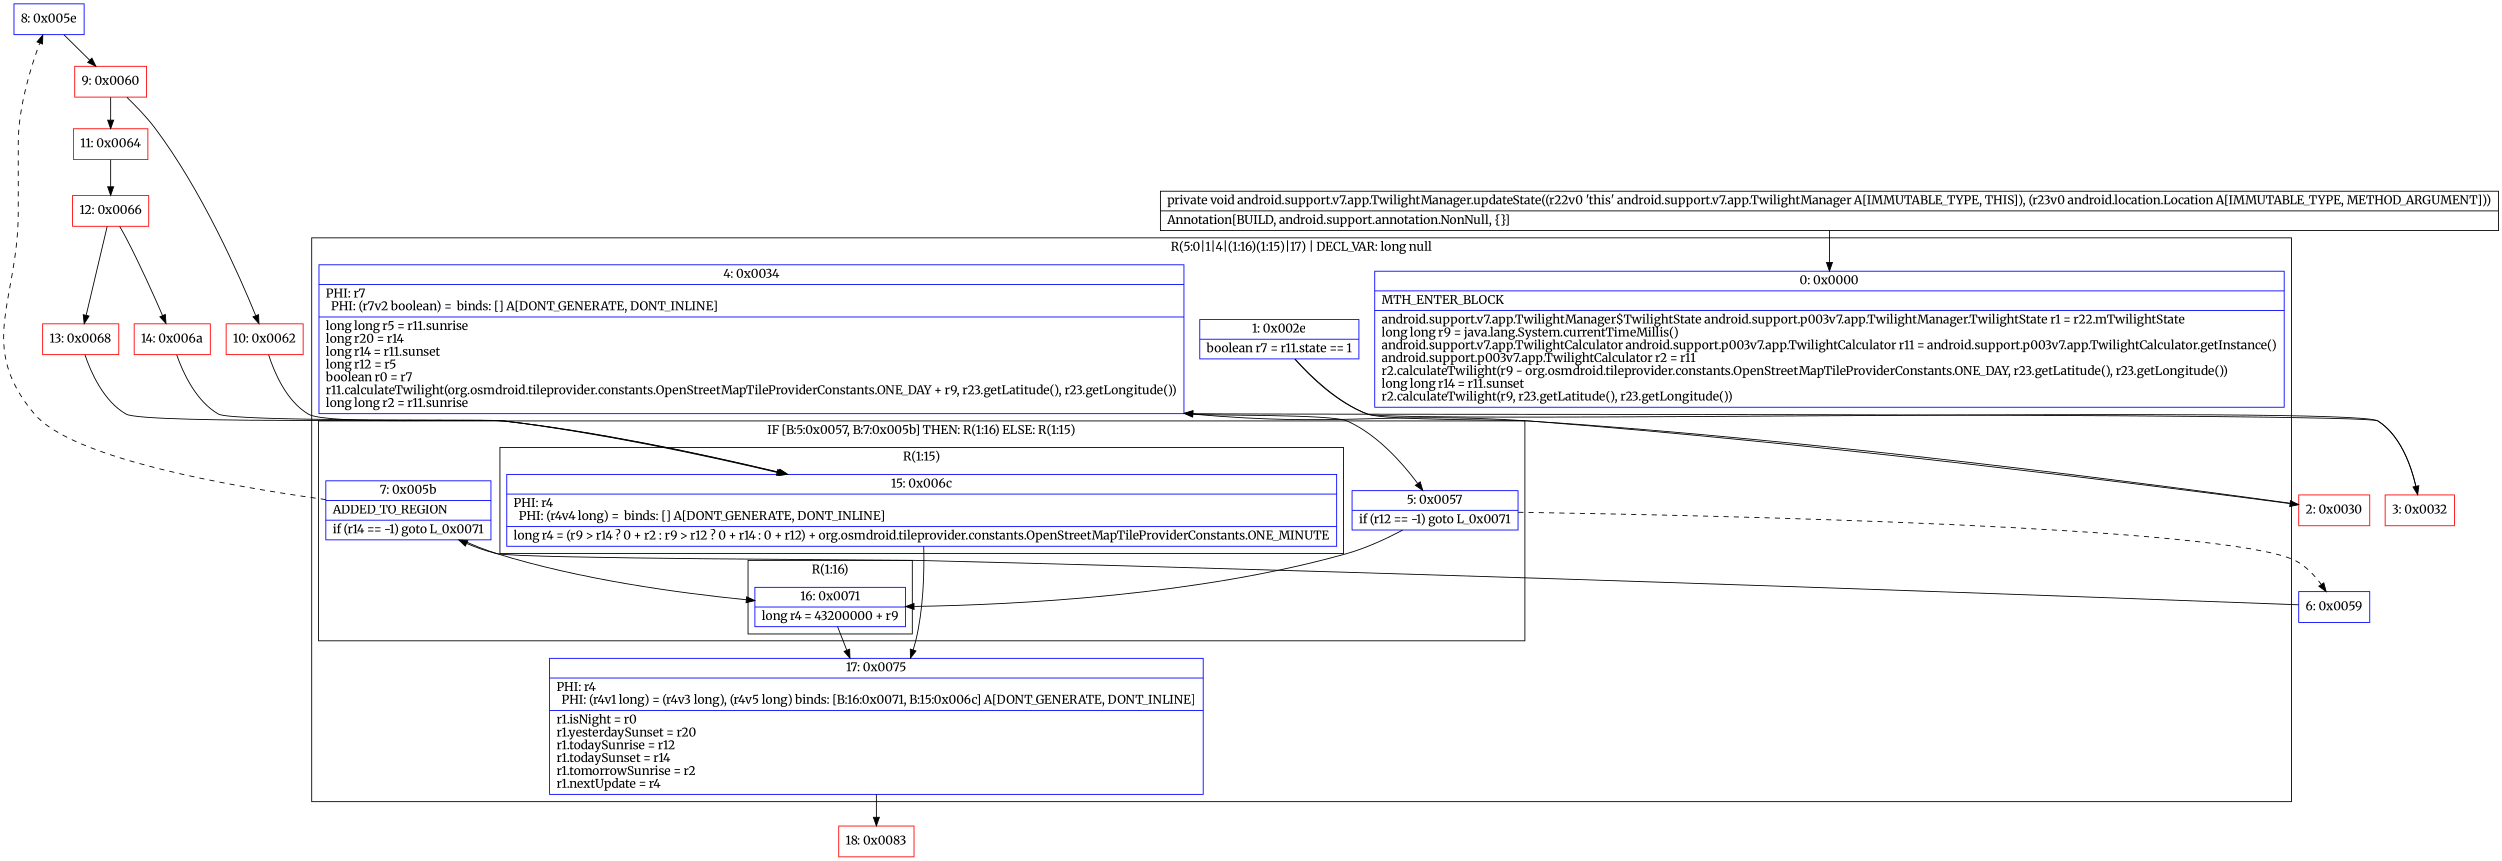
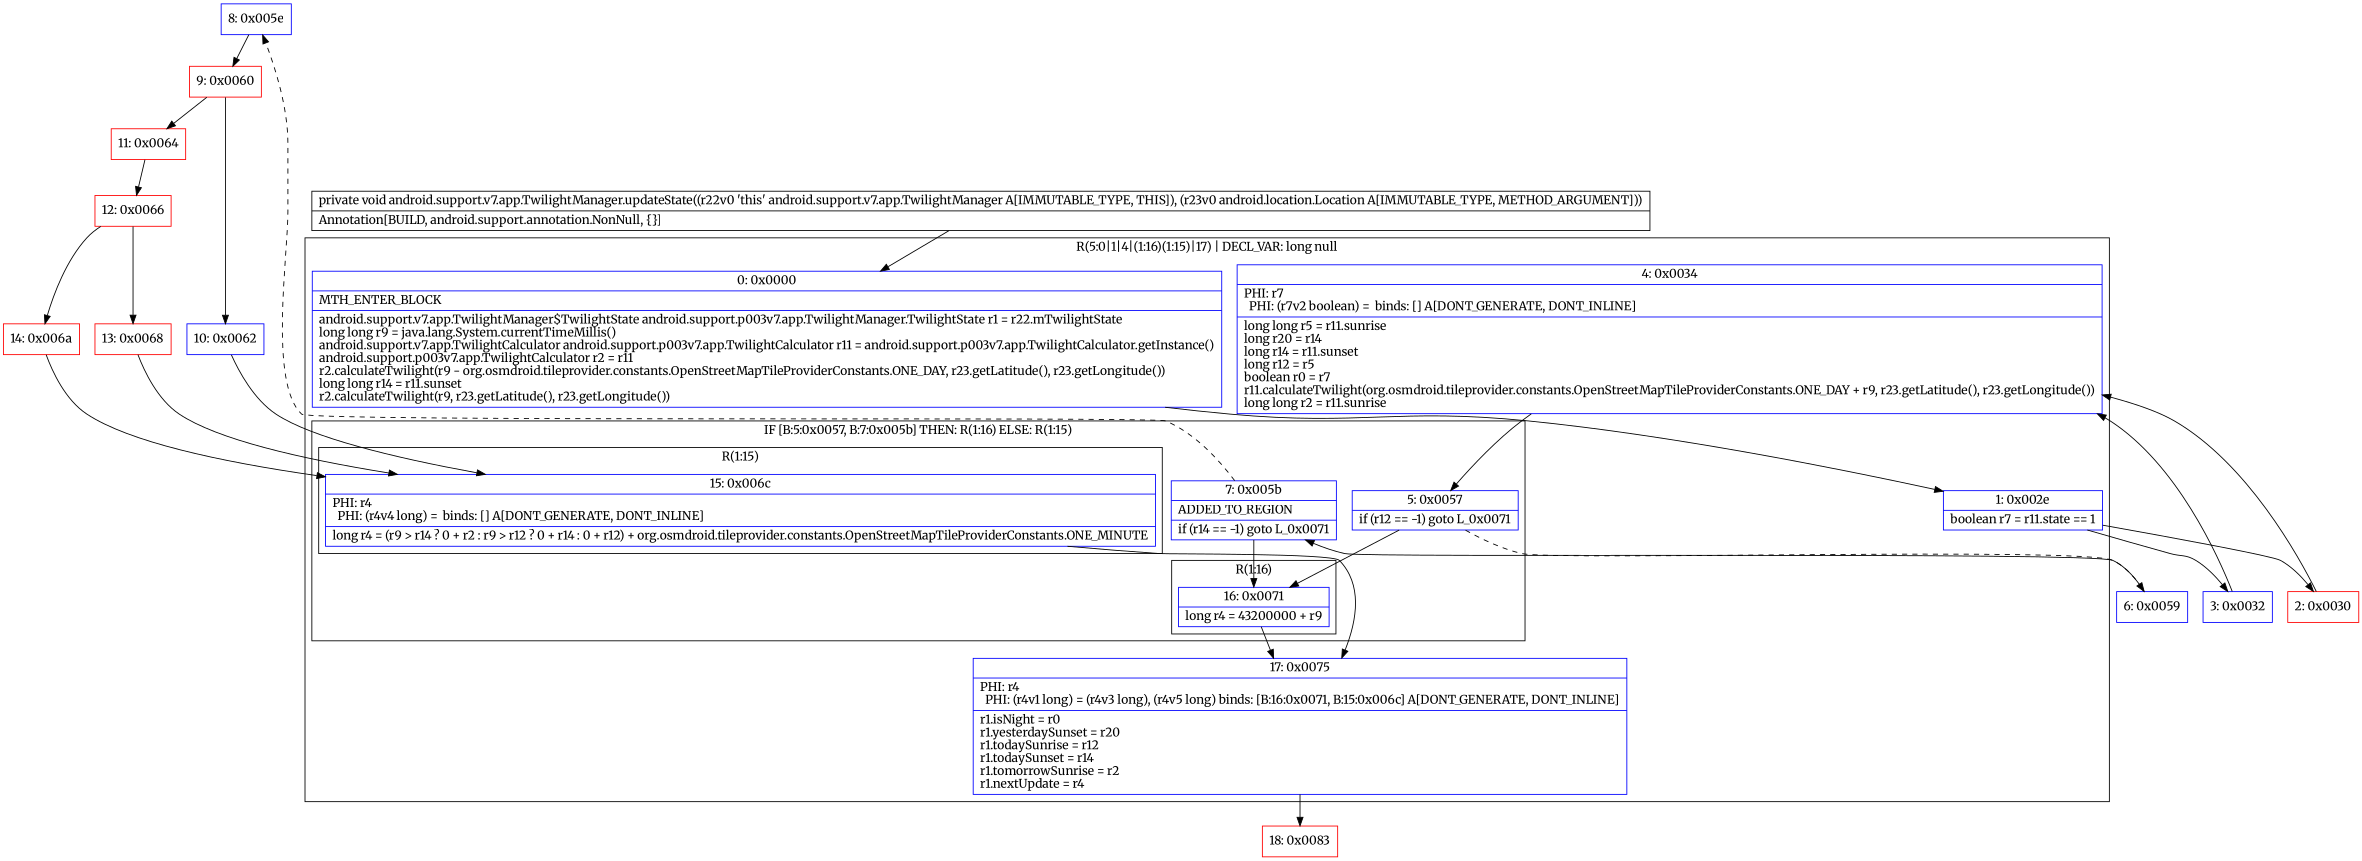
node "10: 0x0062": color red -> blue
edge "0: 0x0000" -> "1: 0x002e": added
node "3: 0x0032": color red -> blue
